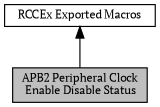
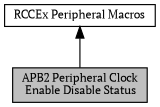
node "RCCEx Exported Macros": label "RCCEx Exported Macros" -> "RCCEx Peripheral Macros"
